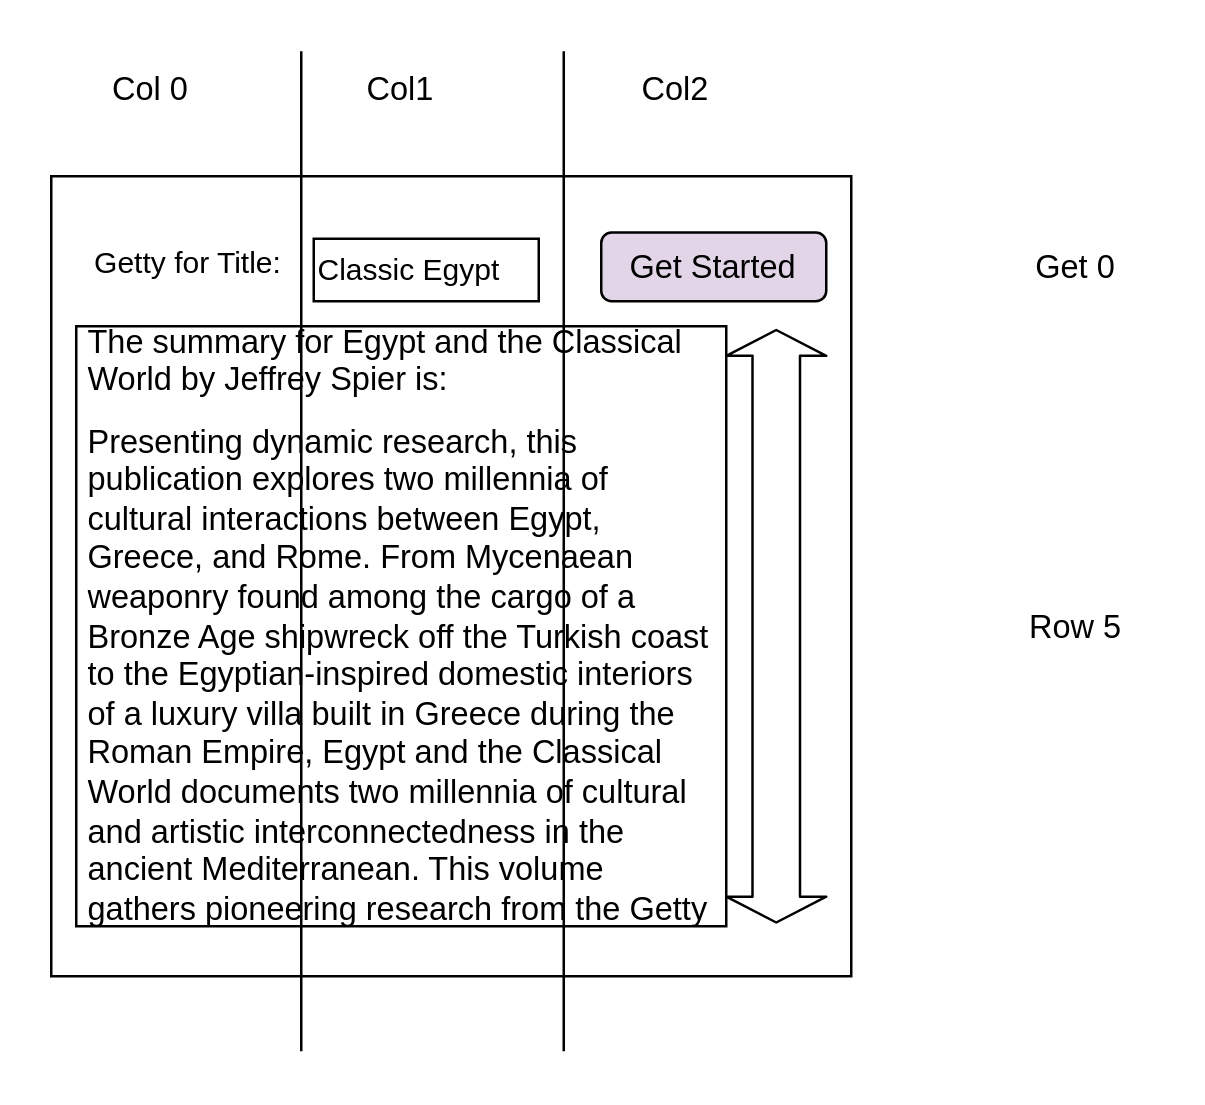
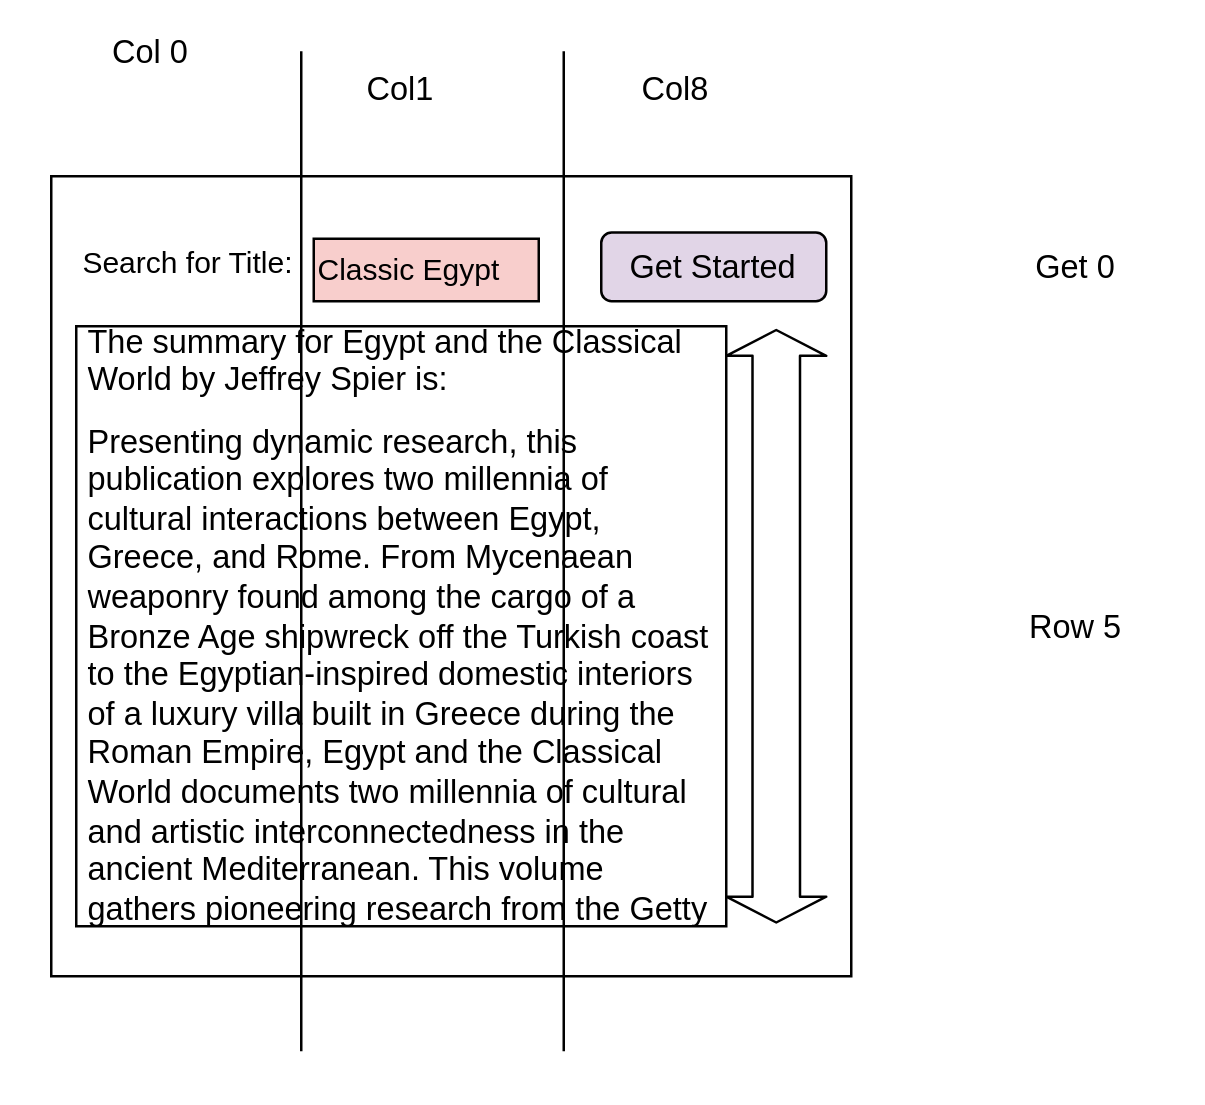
node "Col 0": moved (151, 89) -> (151, 51)
node "Col2": label "Col2" -> "Col8"
node "Getty for Title:": label "Getty for Title:" -> "Search for Title:"
node "Classic Egypt": fillcolor #ffffff -> #f8cecc
